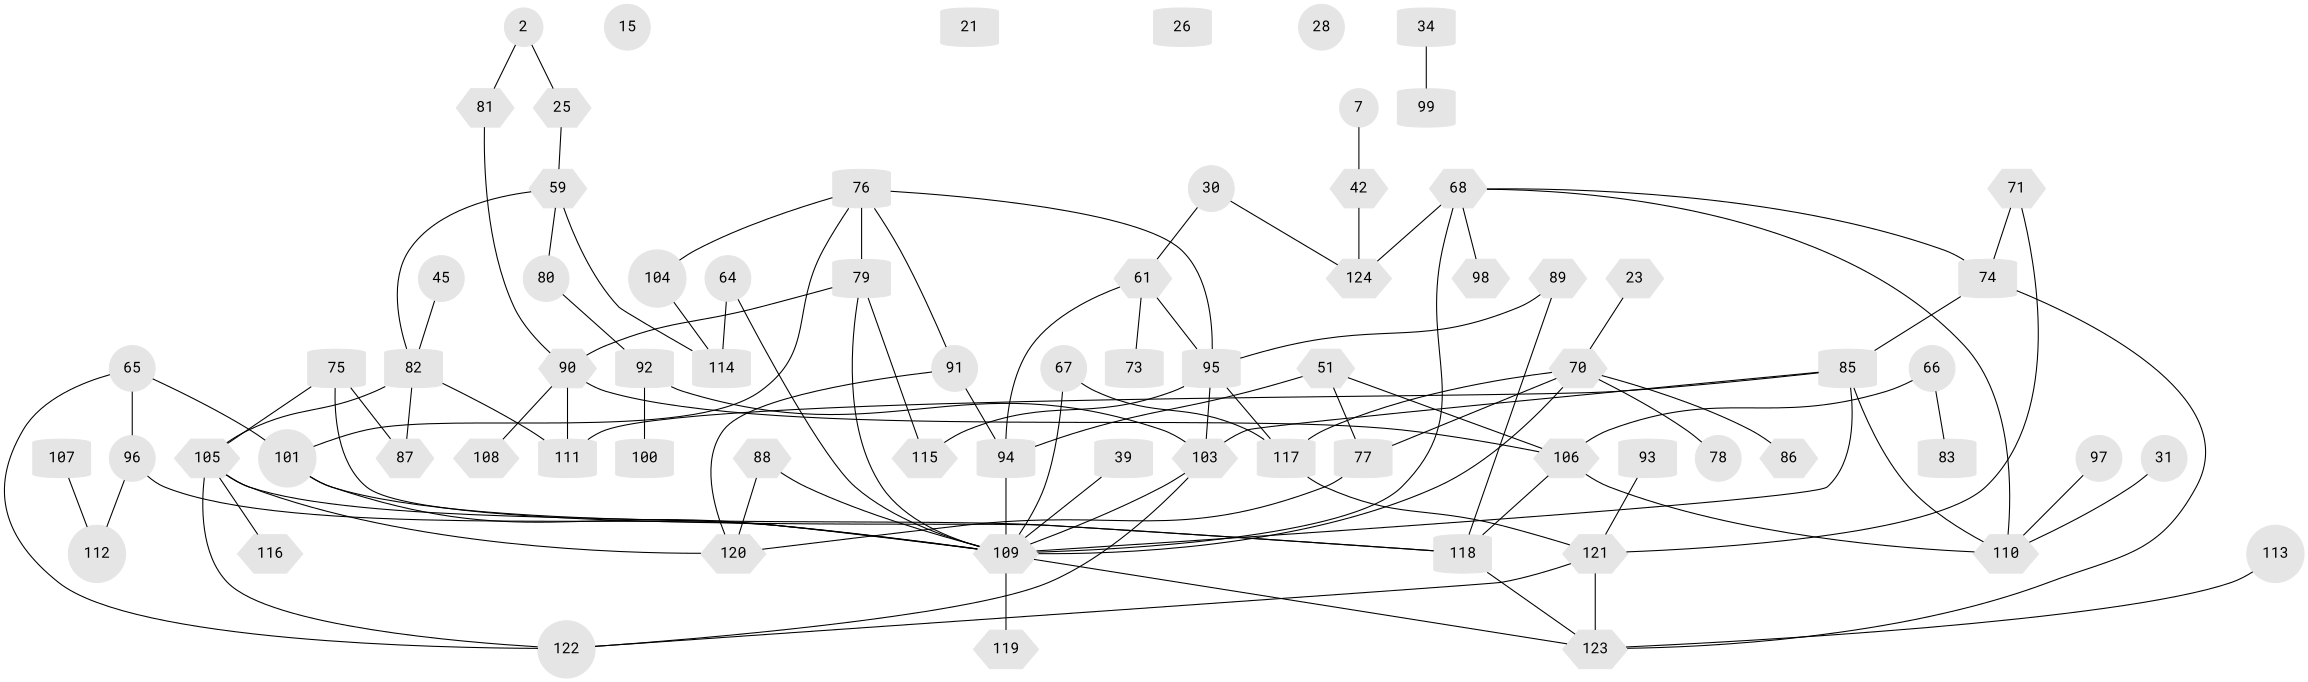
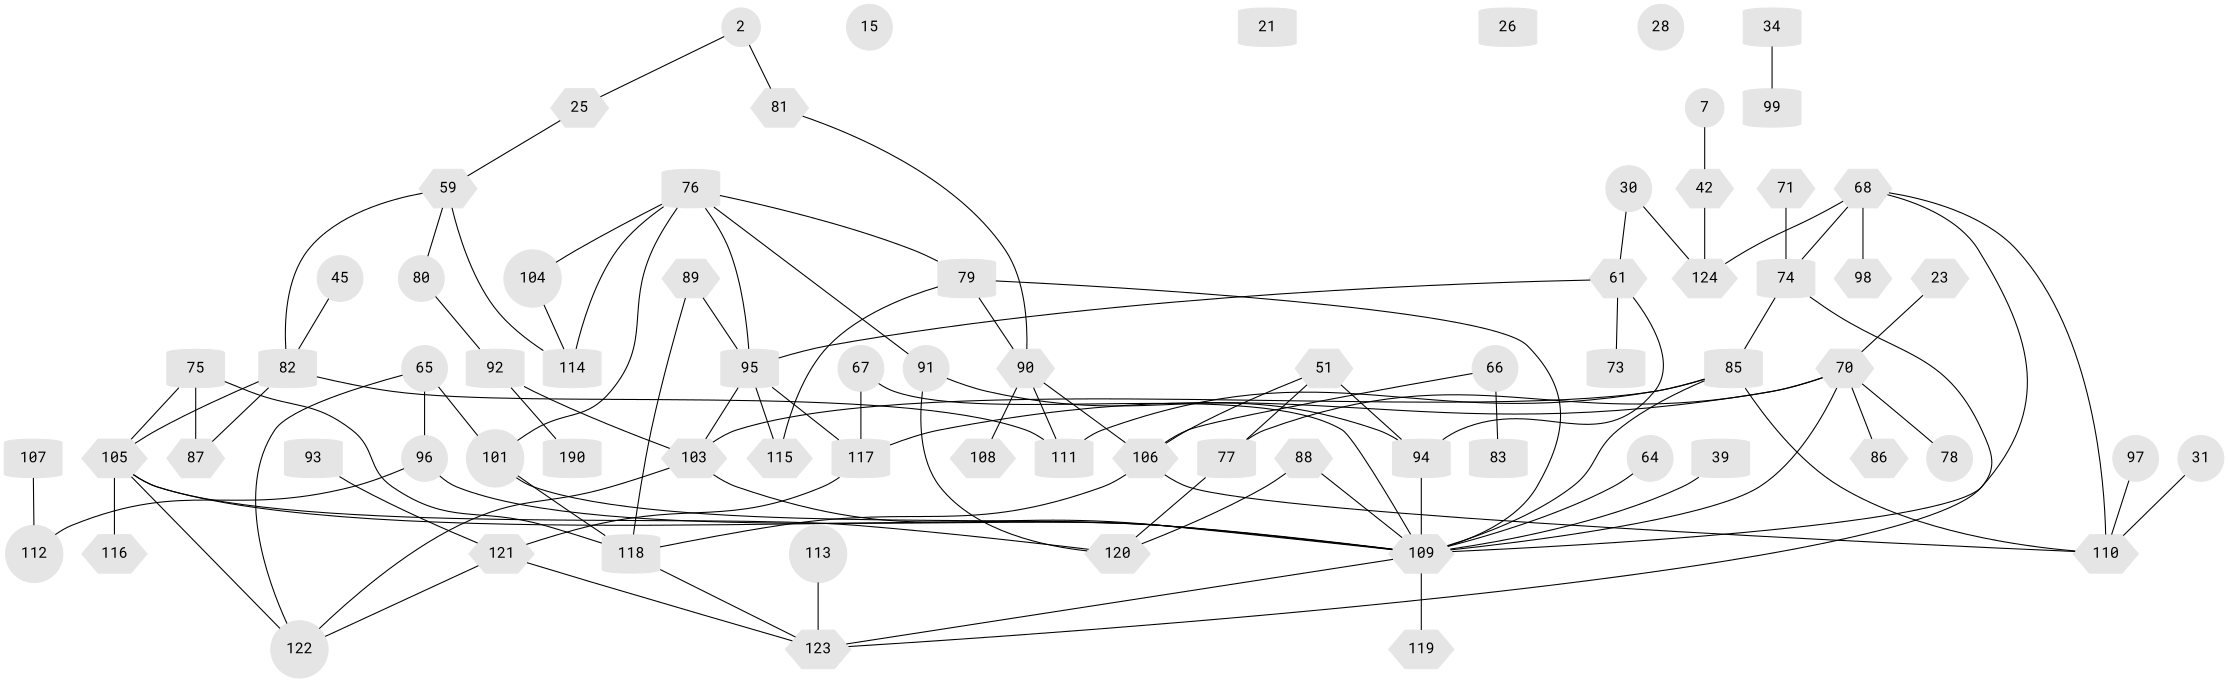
edge "64" -- "114": now "76" -- "114"
node "100": label "100" -> "190"
edge "71" -- "121": removed
